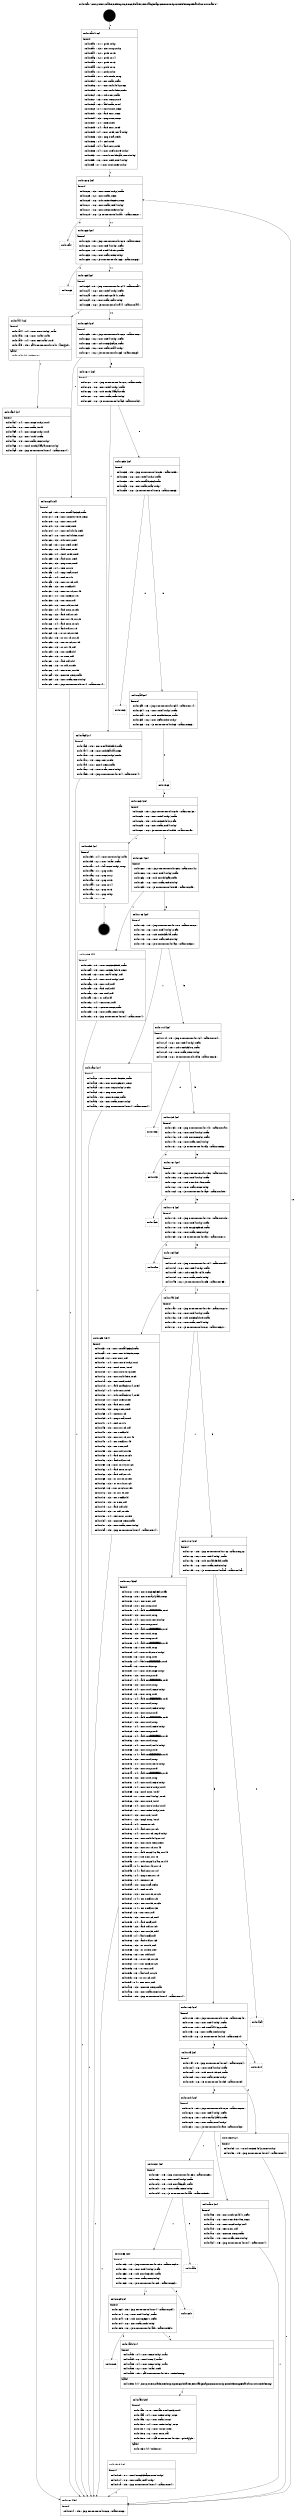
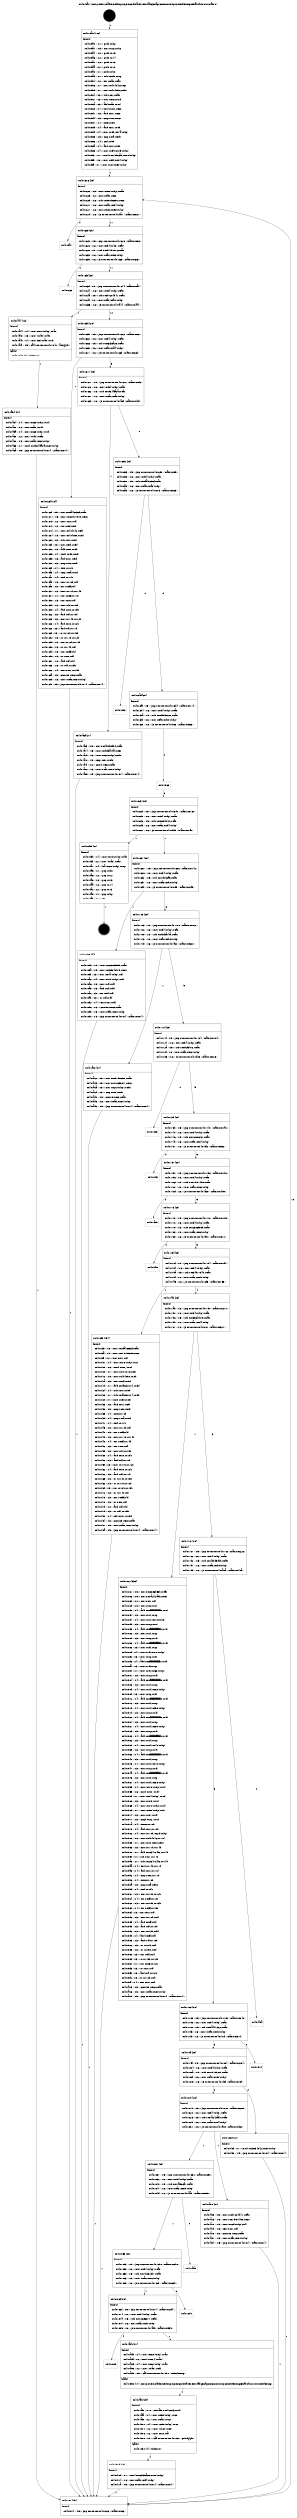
edge "0x401af0 [29]" -> "0x401b0d [18]": added, label "1"
